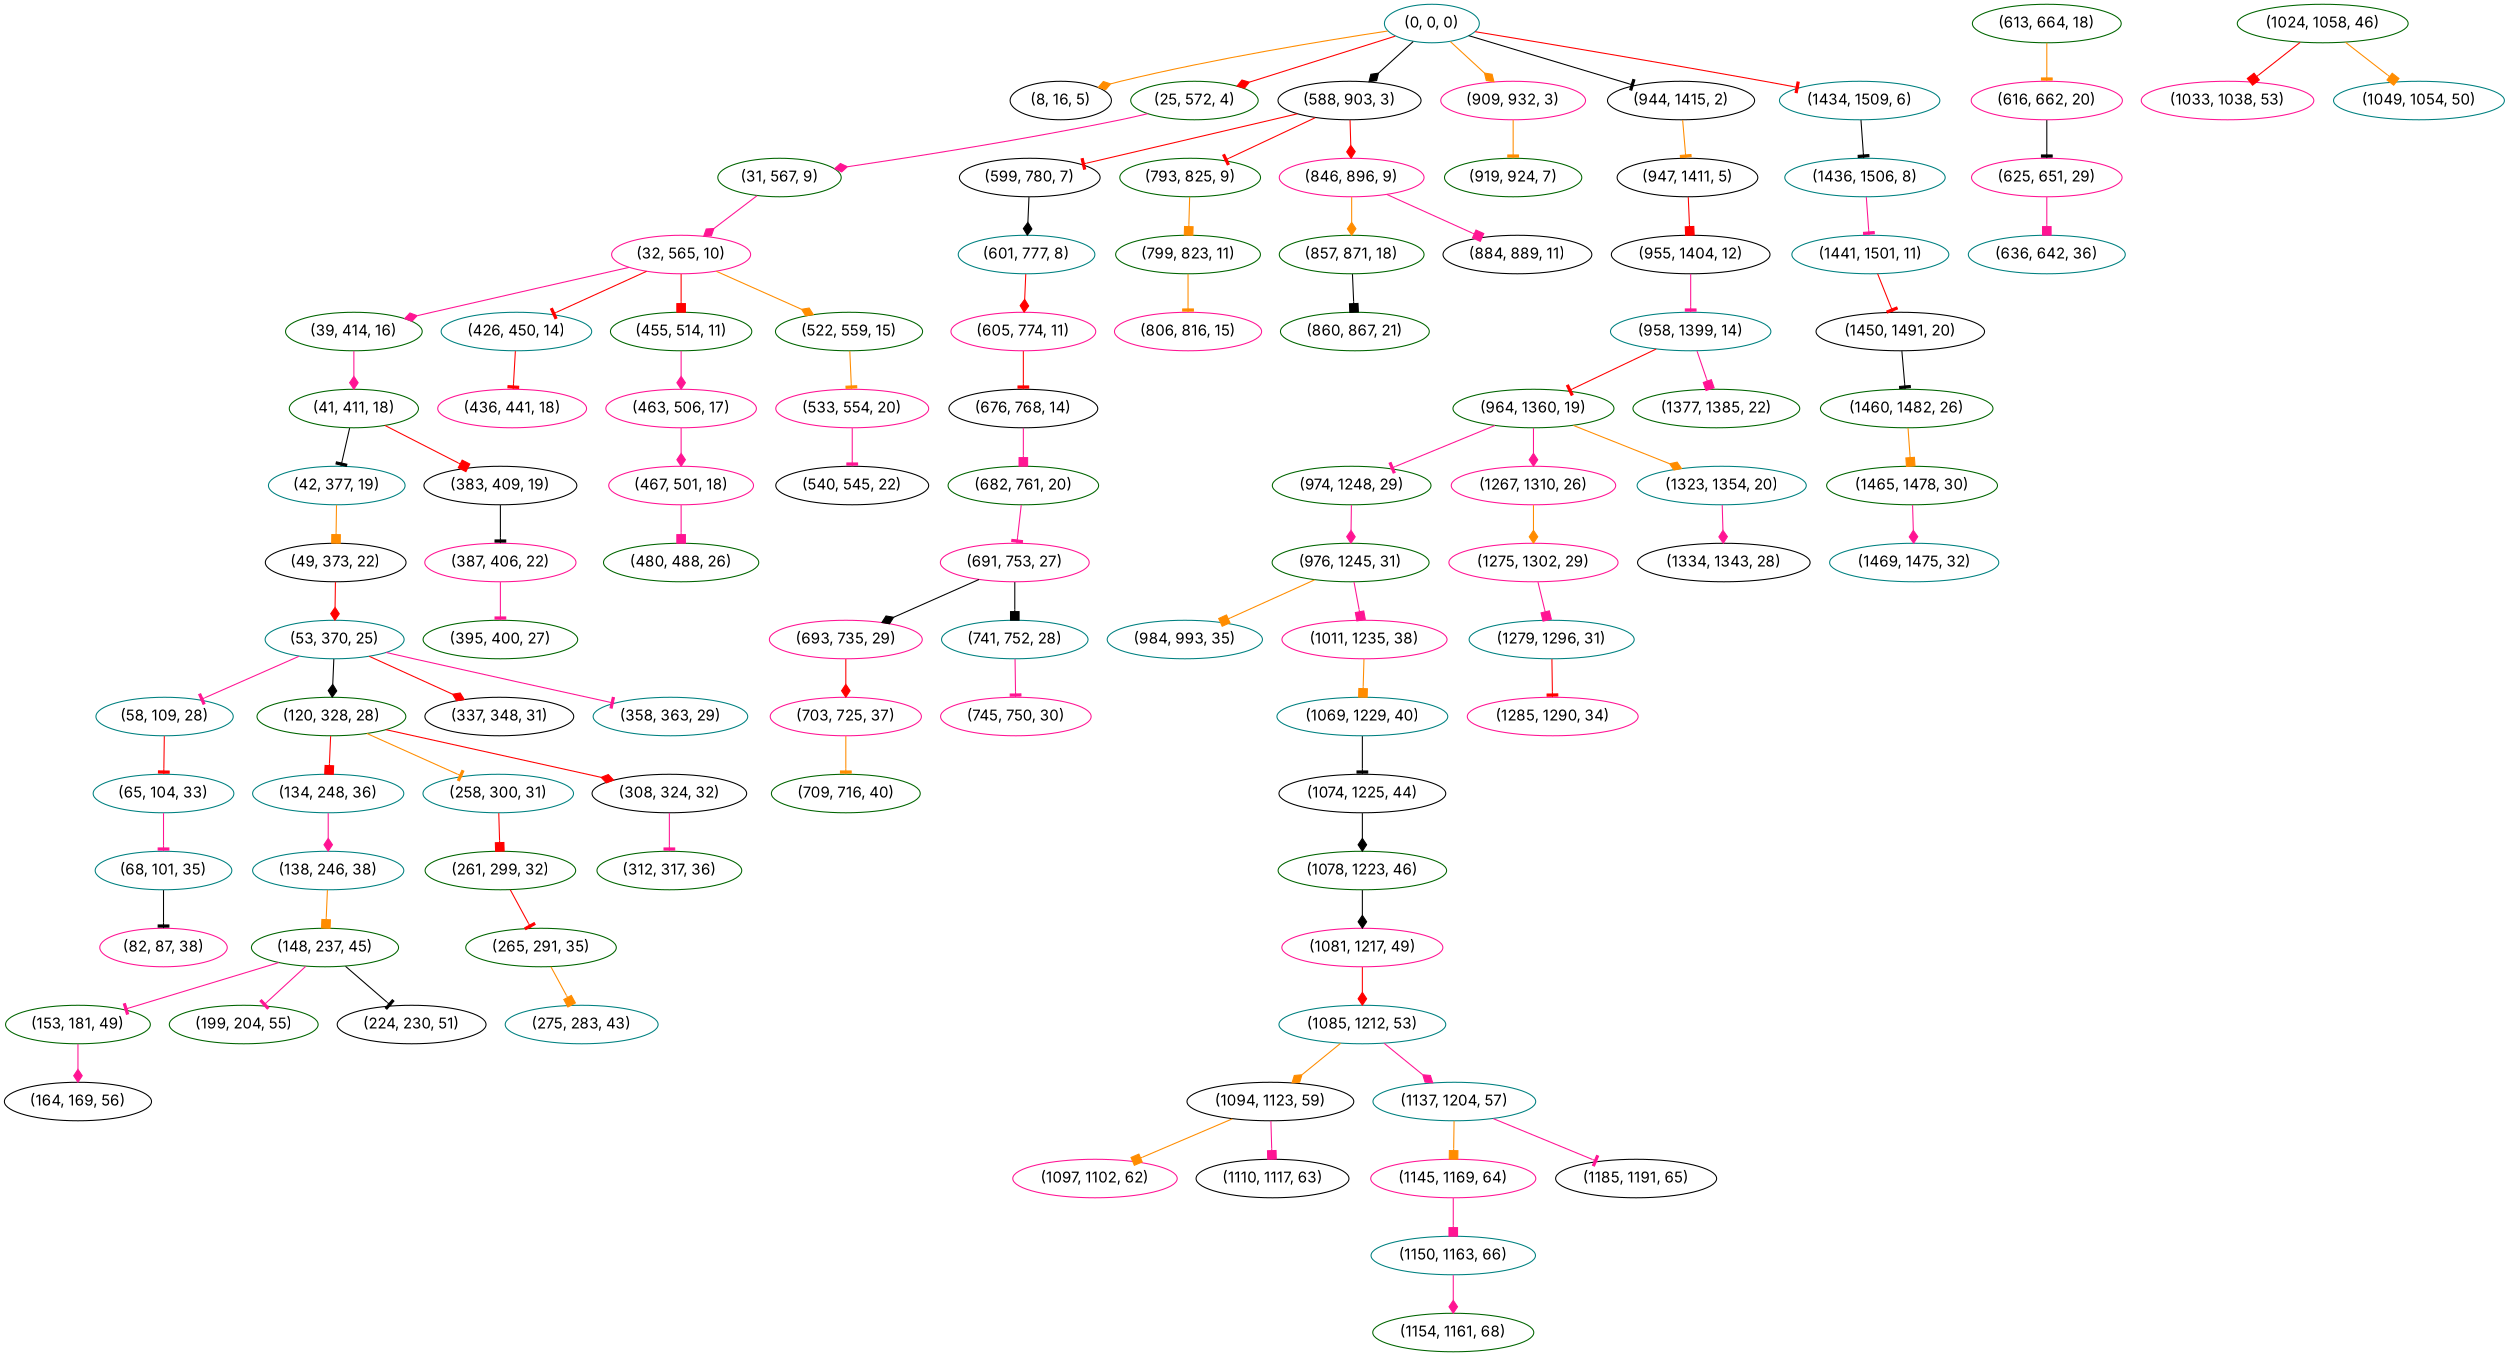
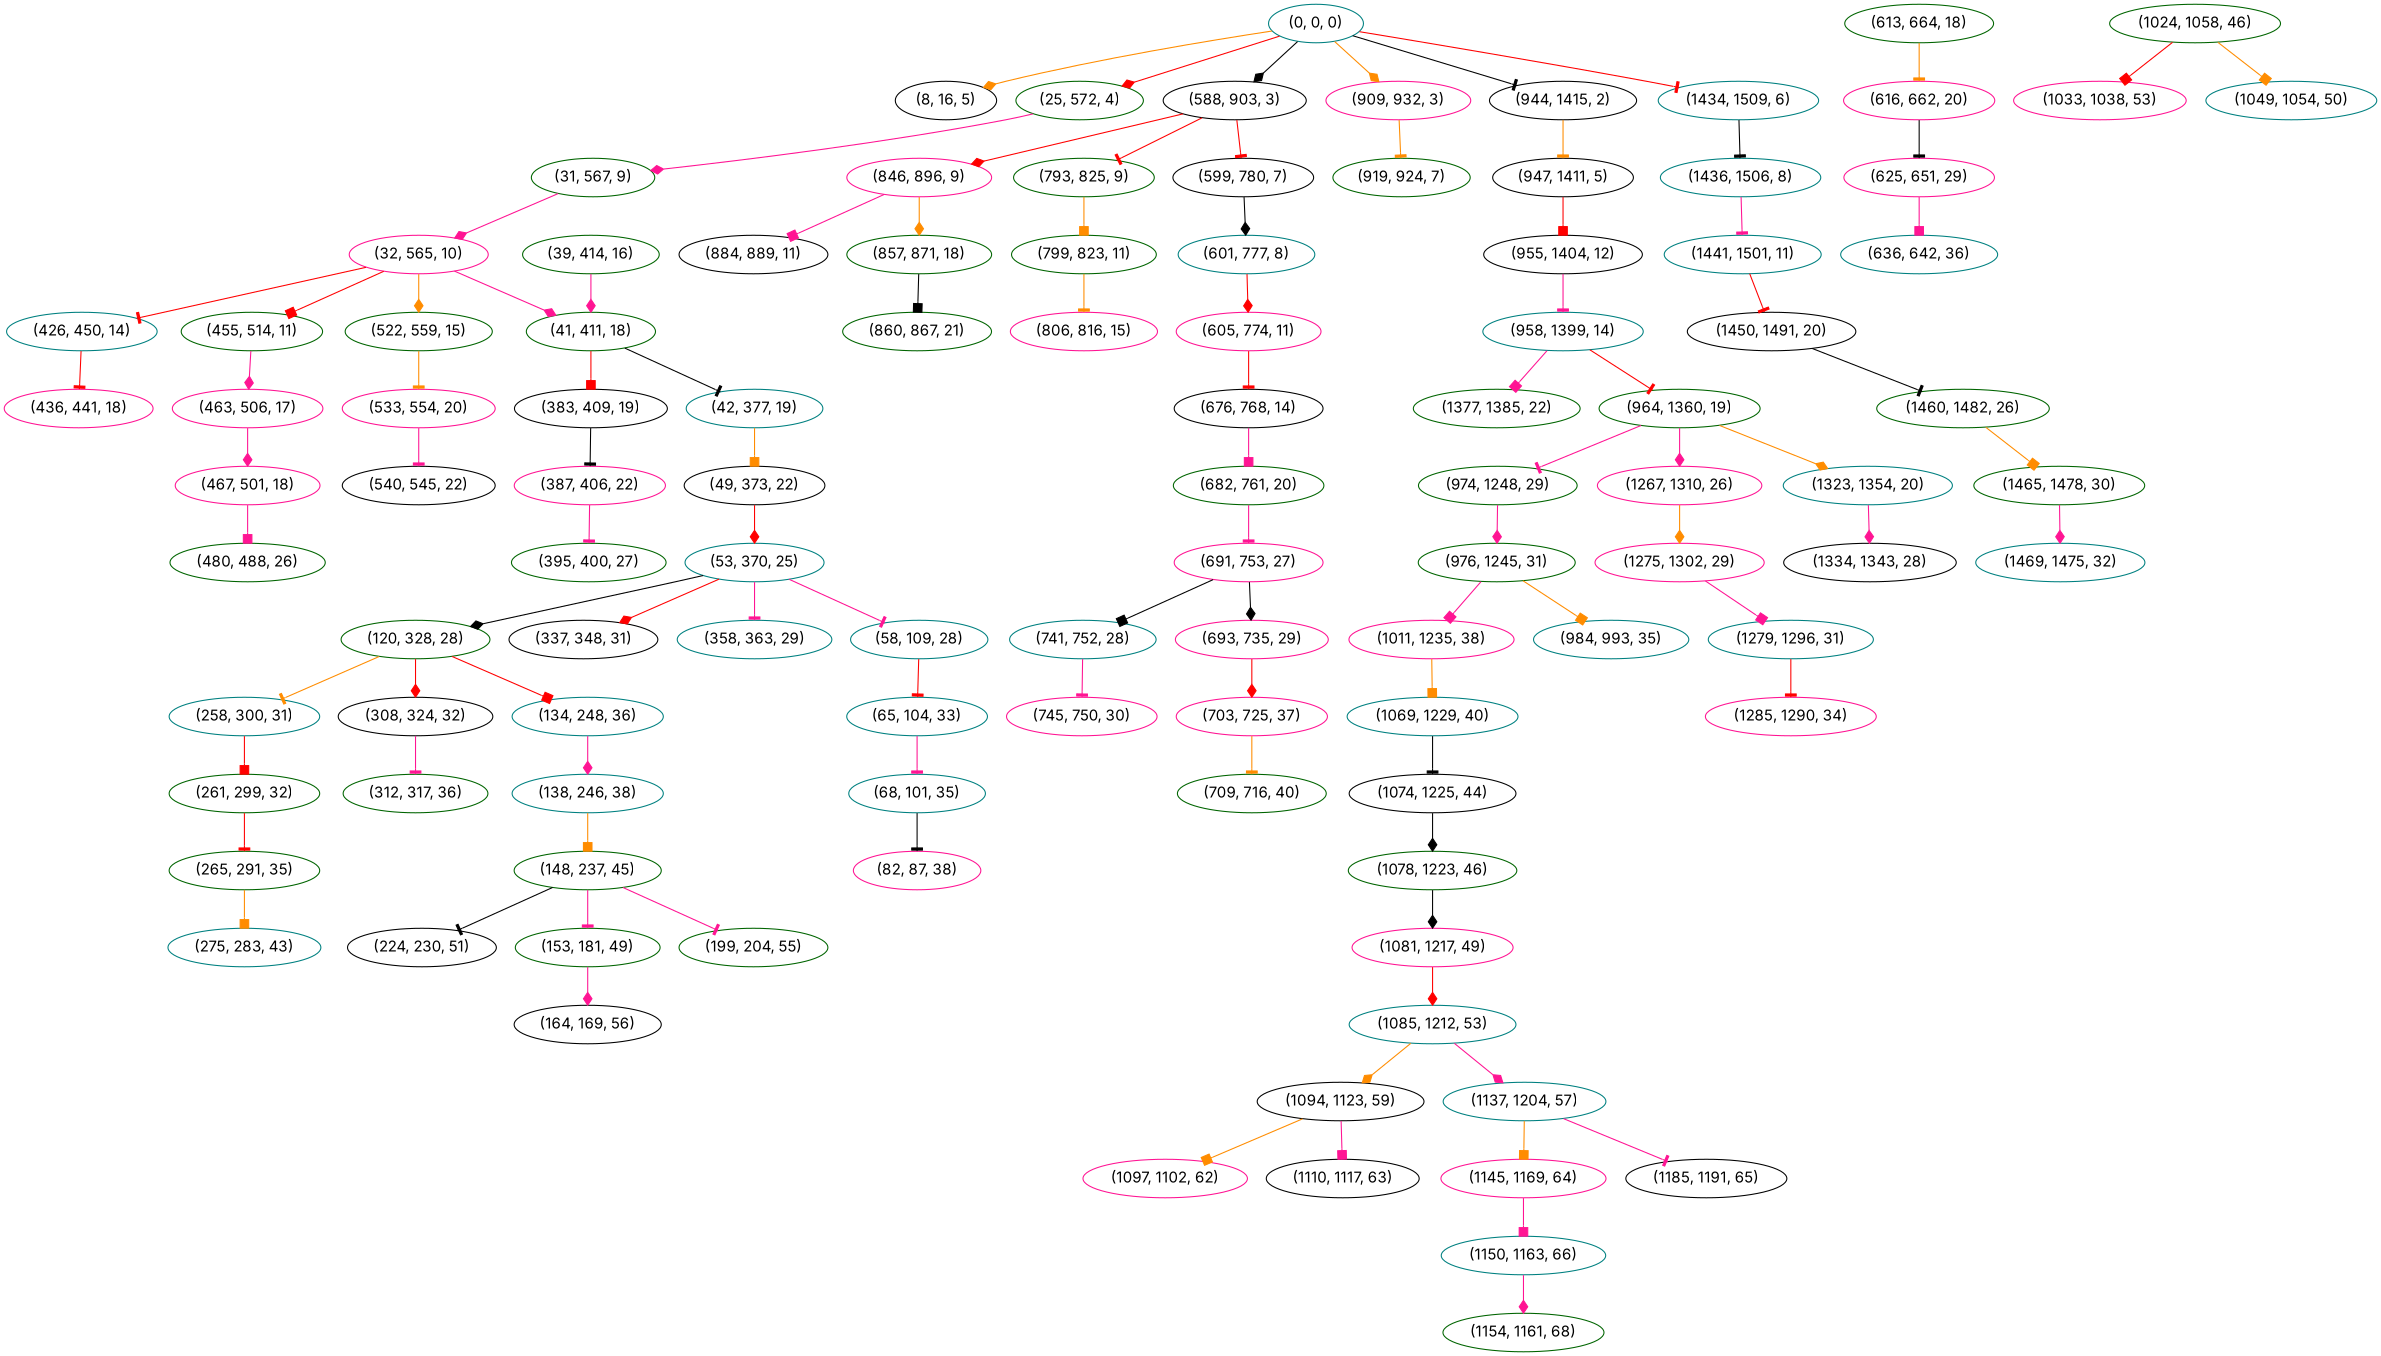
edge "(32, 565, 10)" -> "(39, 414, 16)": now "(32, 565, 10)" -> "(41, 411, 18)"
